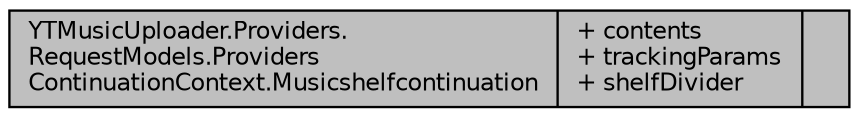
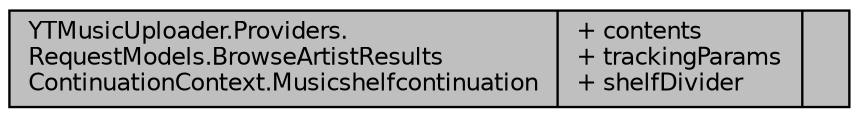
node "YTMusicUploader.Providers.": text "RequestModels.Providers" -> "RequestModels.BrowseArtistResults"
